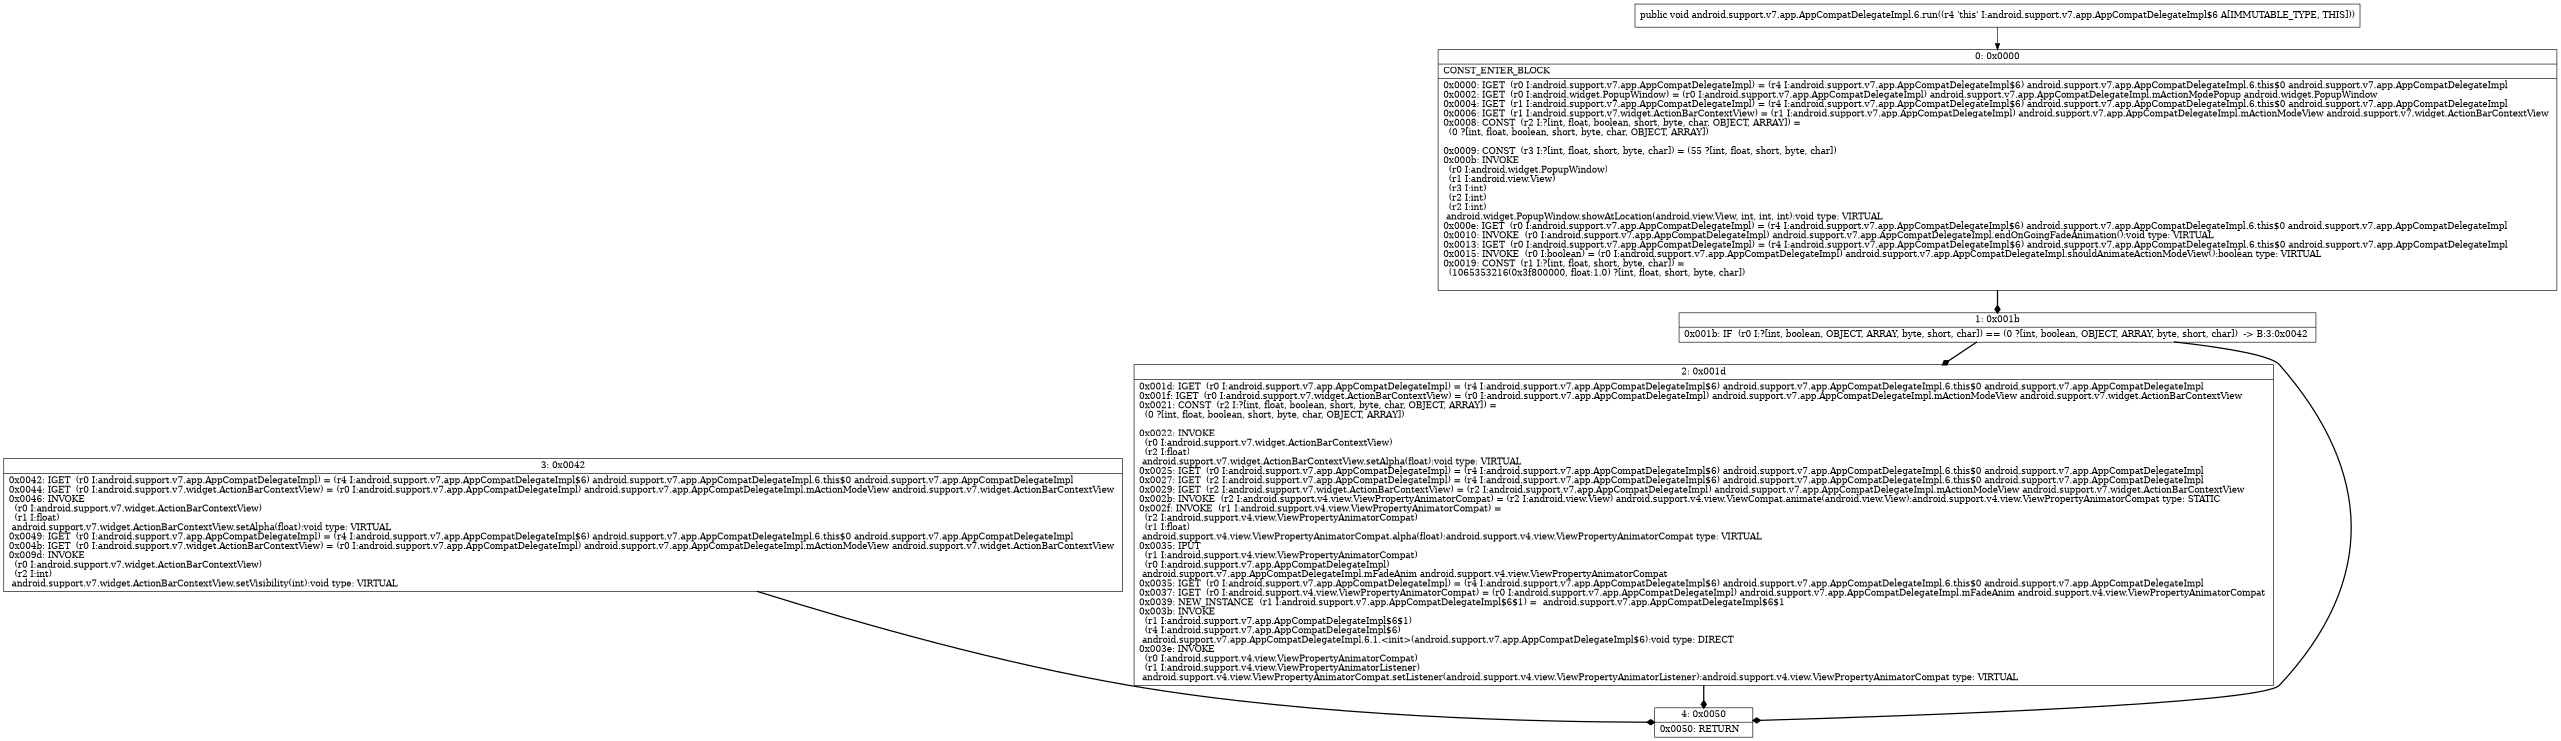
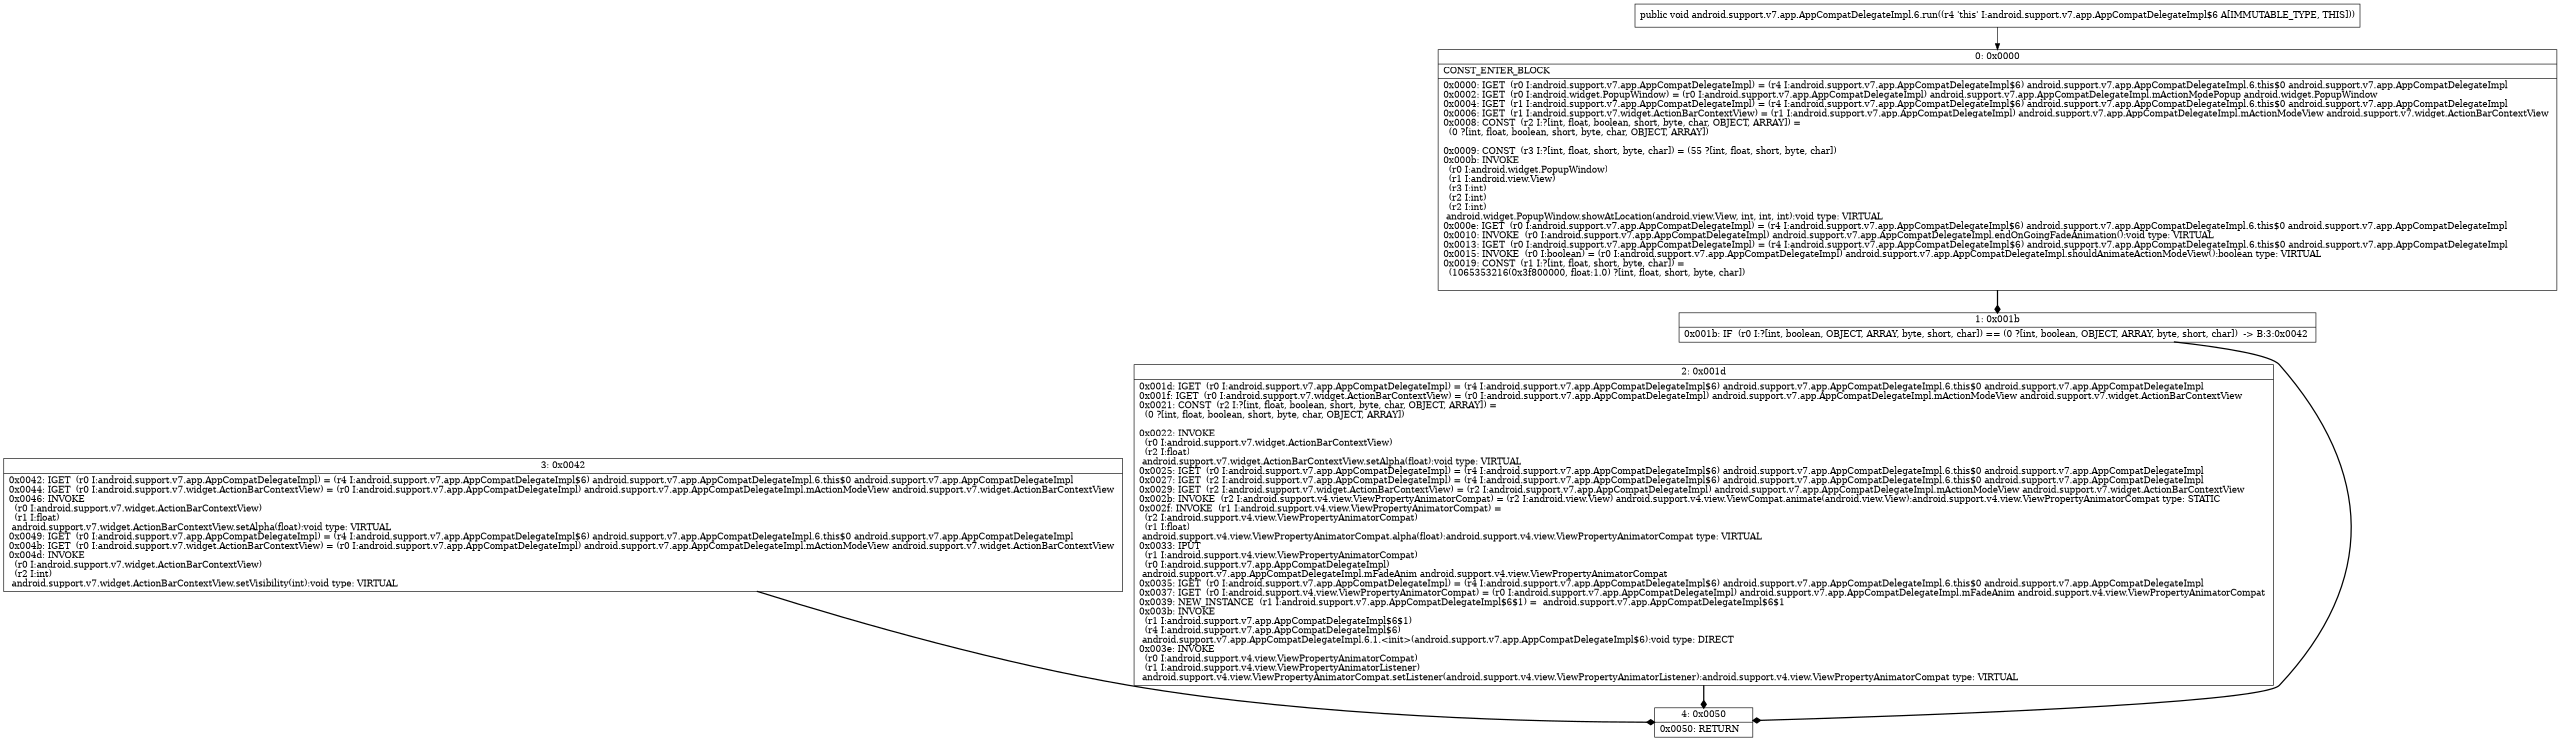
edge "1: 0x001b" -> "2: 0x001d": removed
node "2: 0x001d": text "0x0035: IPUT" -> "0x0033: IPUT"
node "3: 0x0042": text "0x009d: INVOKE" -> "0x004d: INVOKE"
